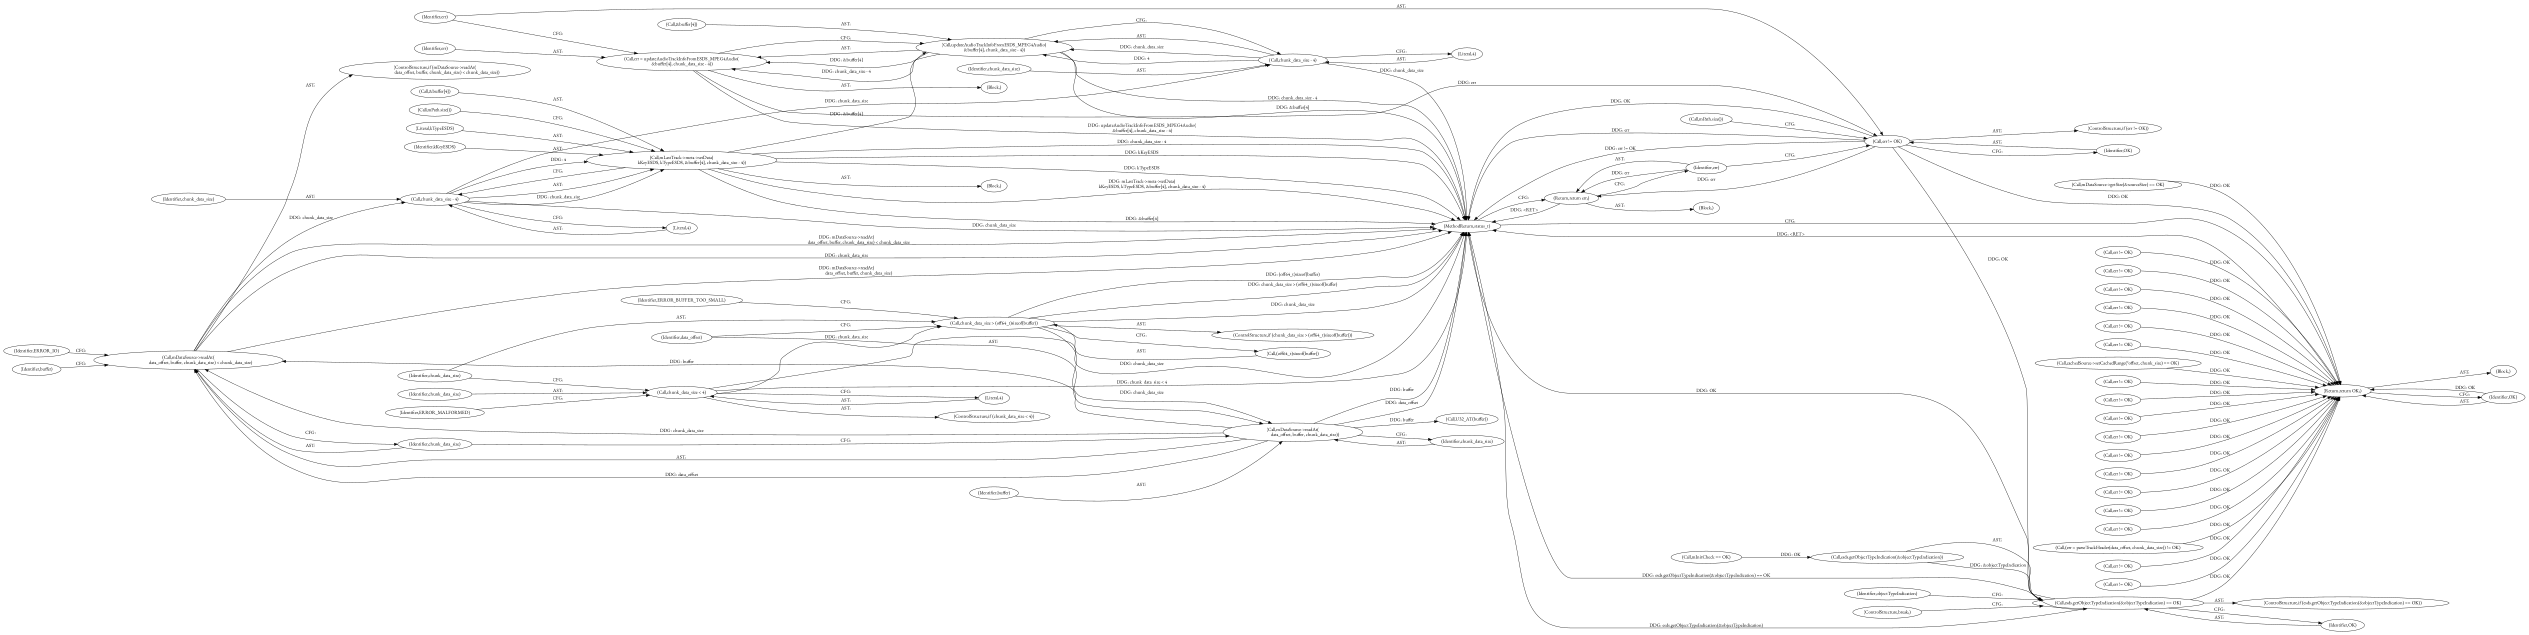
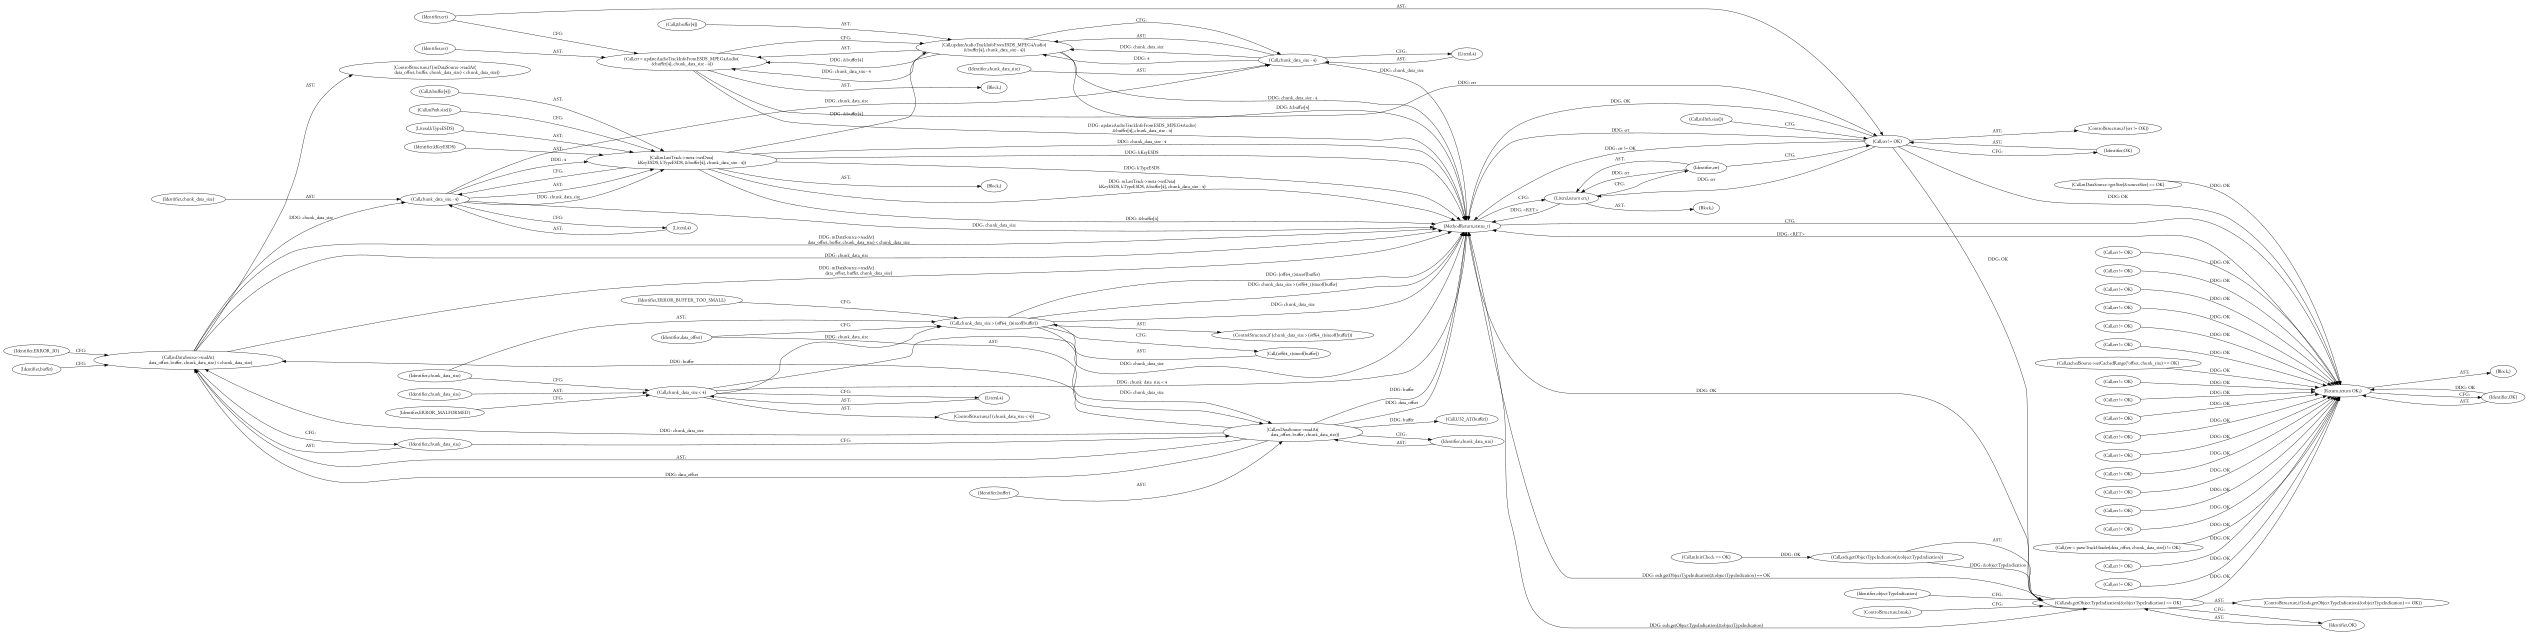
node "(Return,return err;)": label "(Return,return err;)" -> "(Literal,return err;)"
